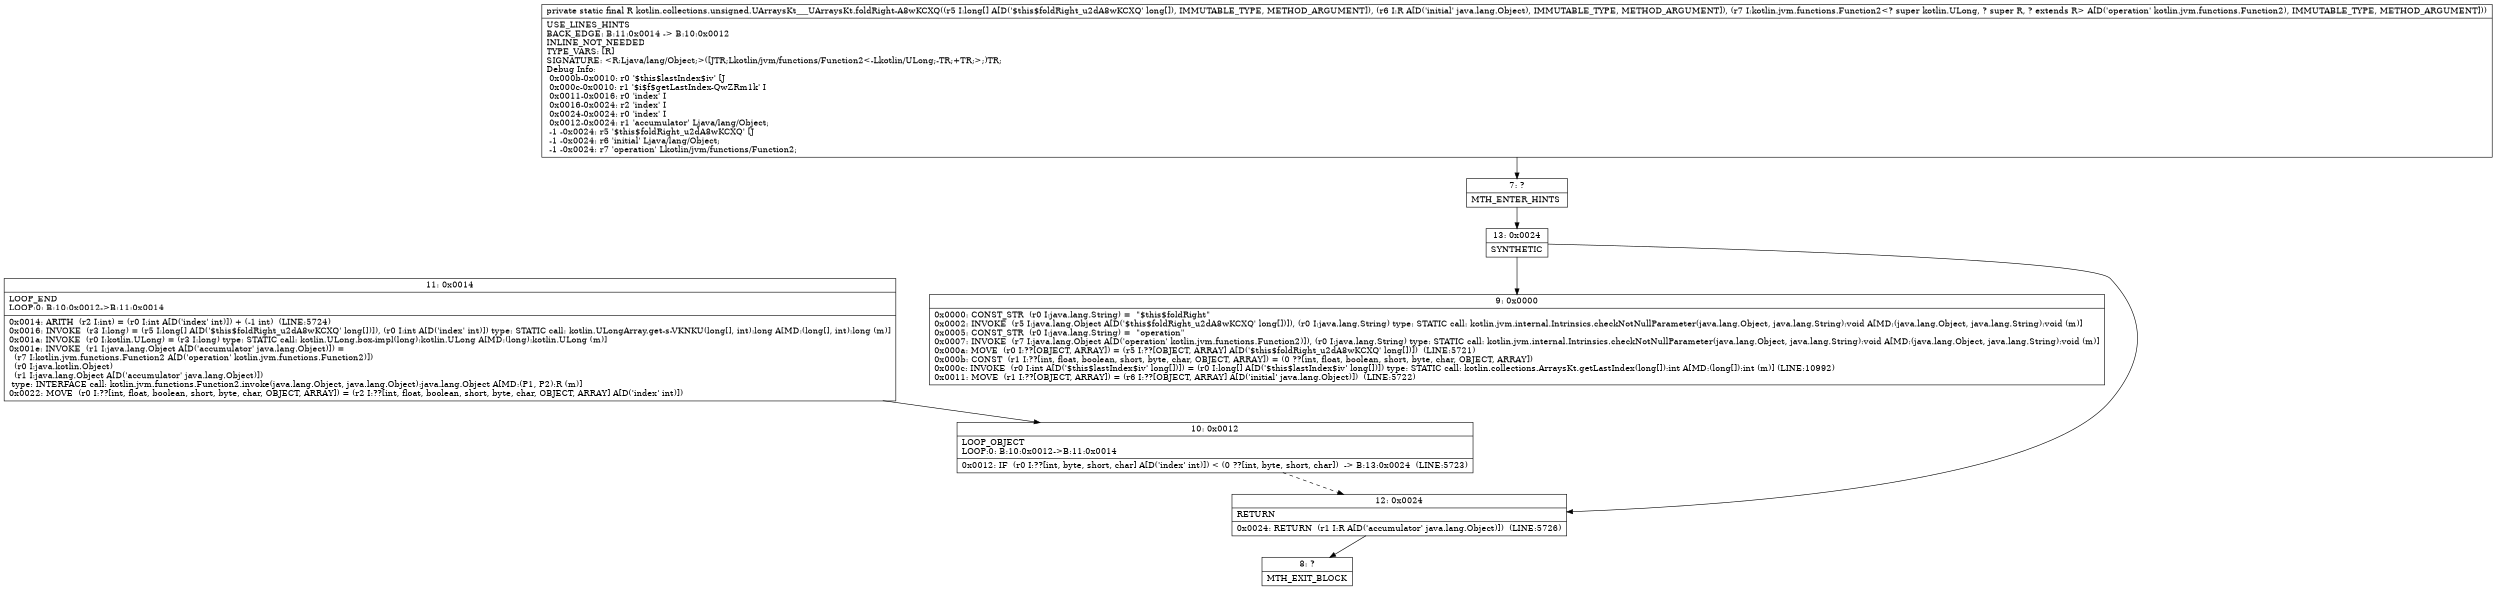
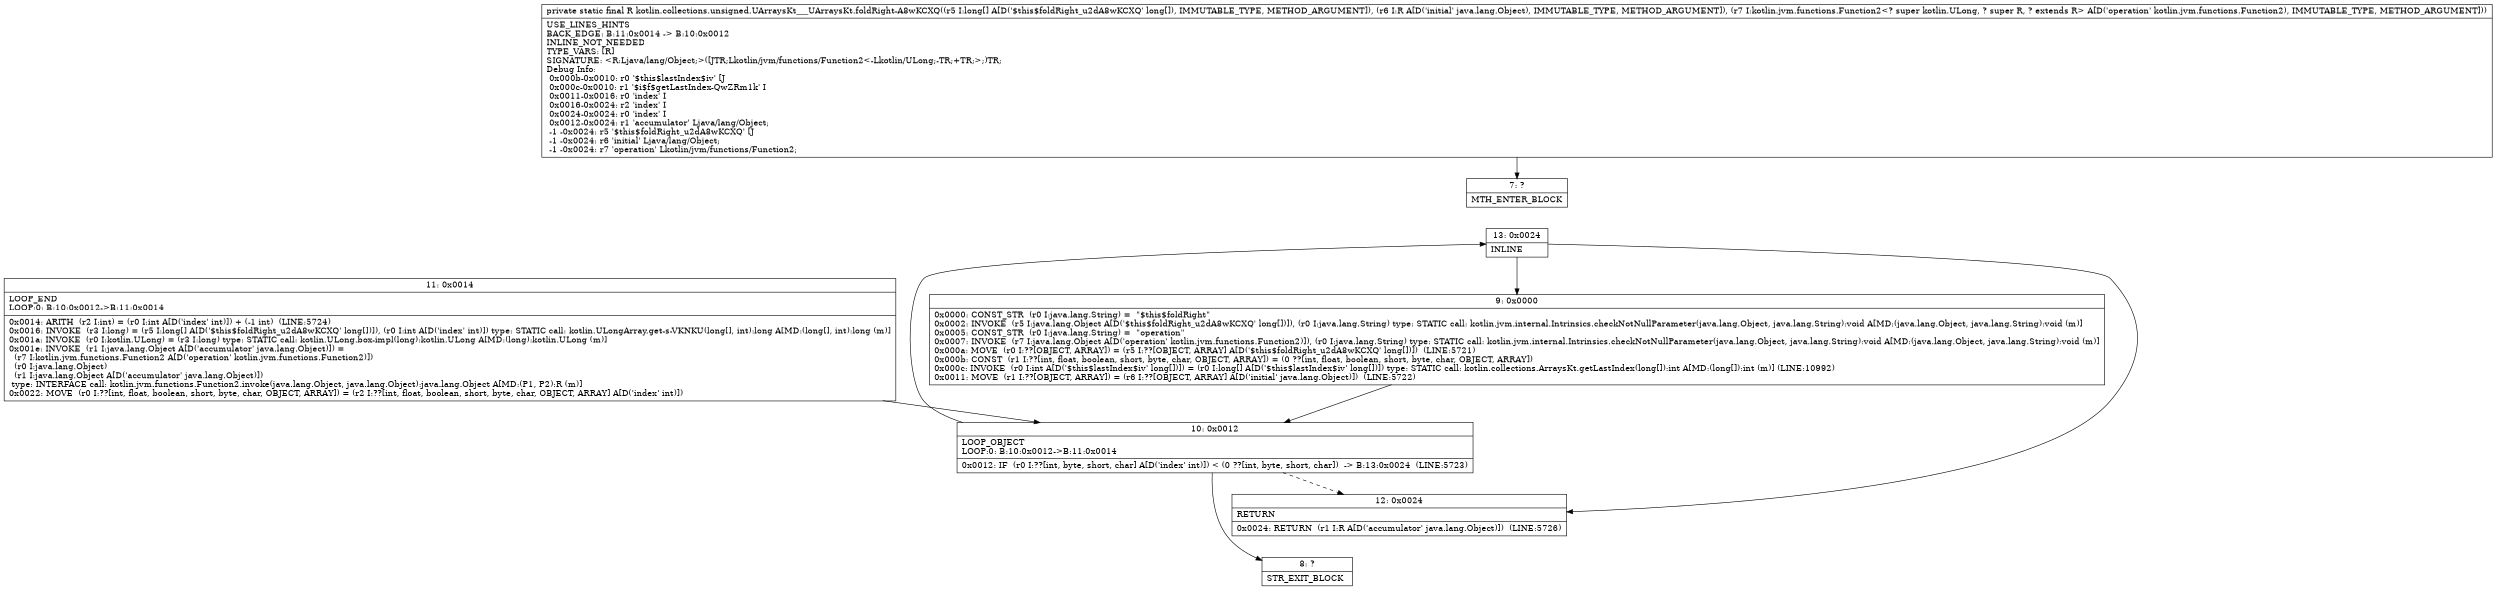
node "7: ?": text "MTH_ENTER_HINTS" -> "MTH_ENTER_BLOCK"
edge "7: ?" -> "13: 0x0024": now "10: 0x0012" -> "13: 0x0024"
node "13: 0x0024": text "SYNTHETIC" -> "INLINE"
node "11: 0x0014": text "(r0 I:java.kotlin.Object)" -> "(r0 I:java.lang.Object)"
edge "9: 0x0000" -> "10: 0x0012": added
edge "12: 0x0024" -> "8: ?": now "10: 0x0012" -> "8: ?"
node "8: ?": text "MTH_EXIT_BLOCK" -> "STR_EXIT_BLOCK"
